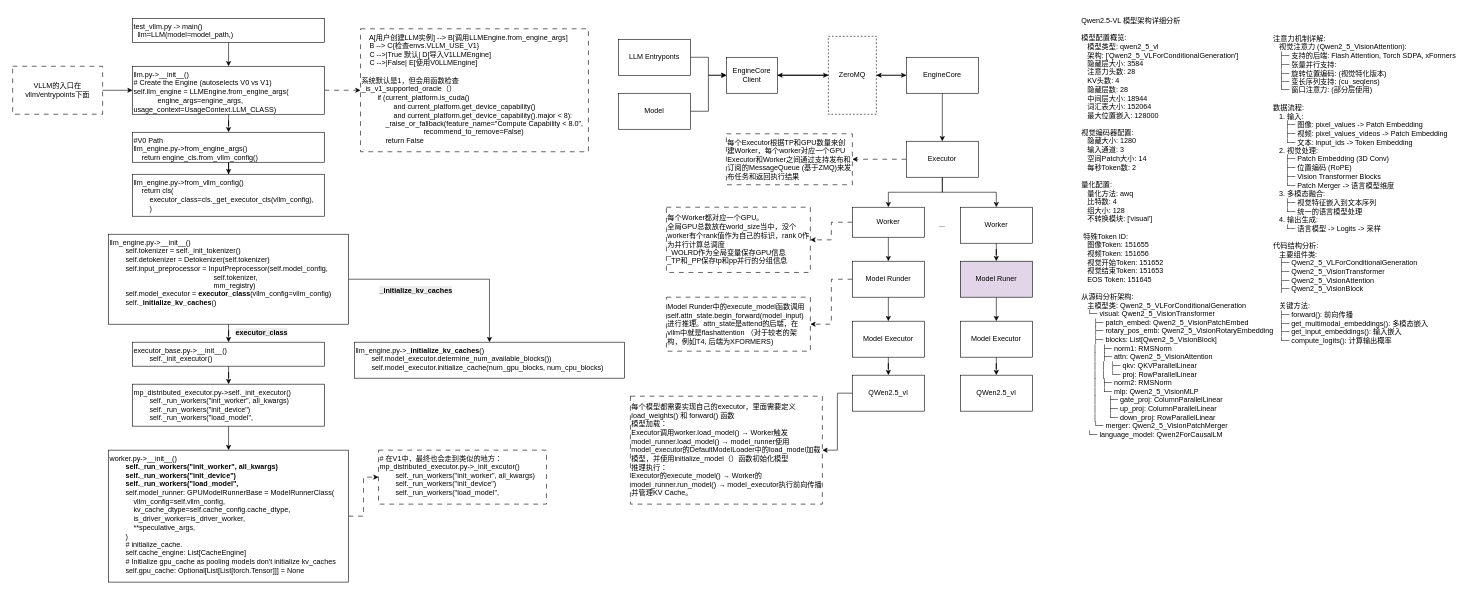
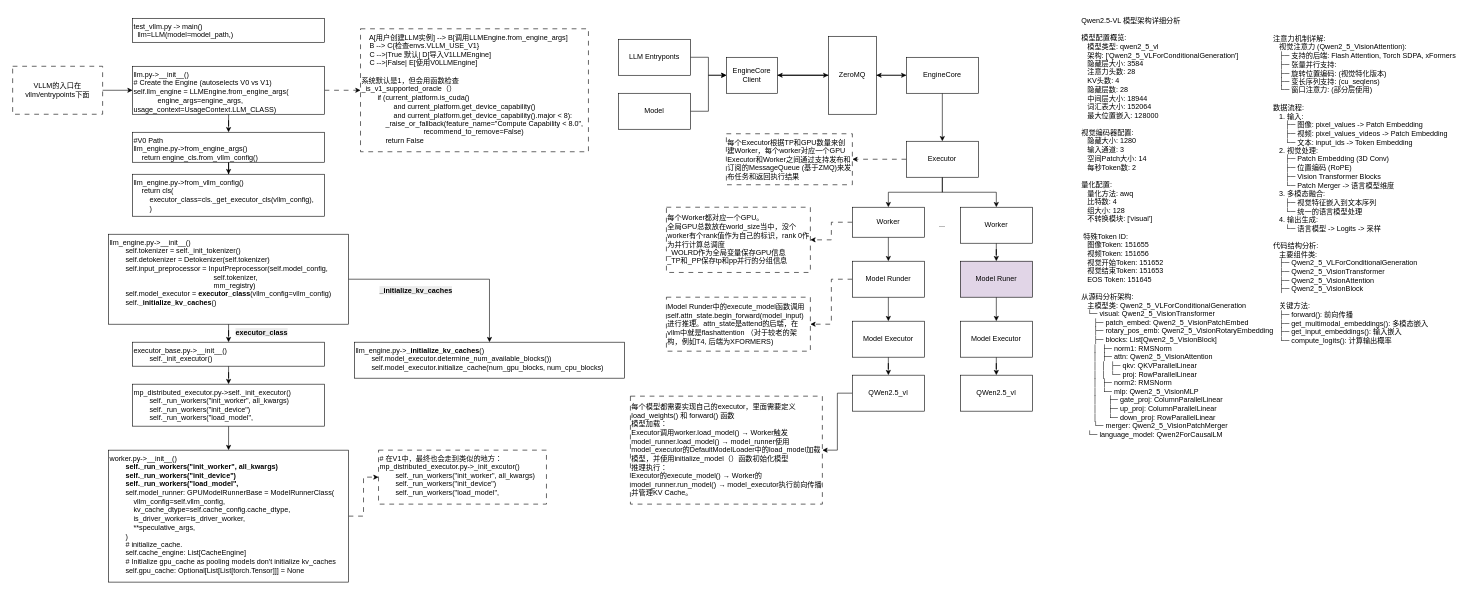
edge "test_vllm.py -> main() llm=LLM(model=model_path,)" -> "llm.py->__init__() # Create the Engine (autoselects V0 vs V1) self.llm_engine = LLMEngine.from_engine_args( engine_args=engine_args, usage_context=UsageContext.LLM_CLASS)": removed
node "ZeroMQ": style dashed -> solid
